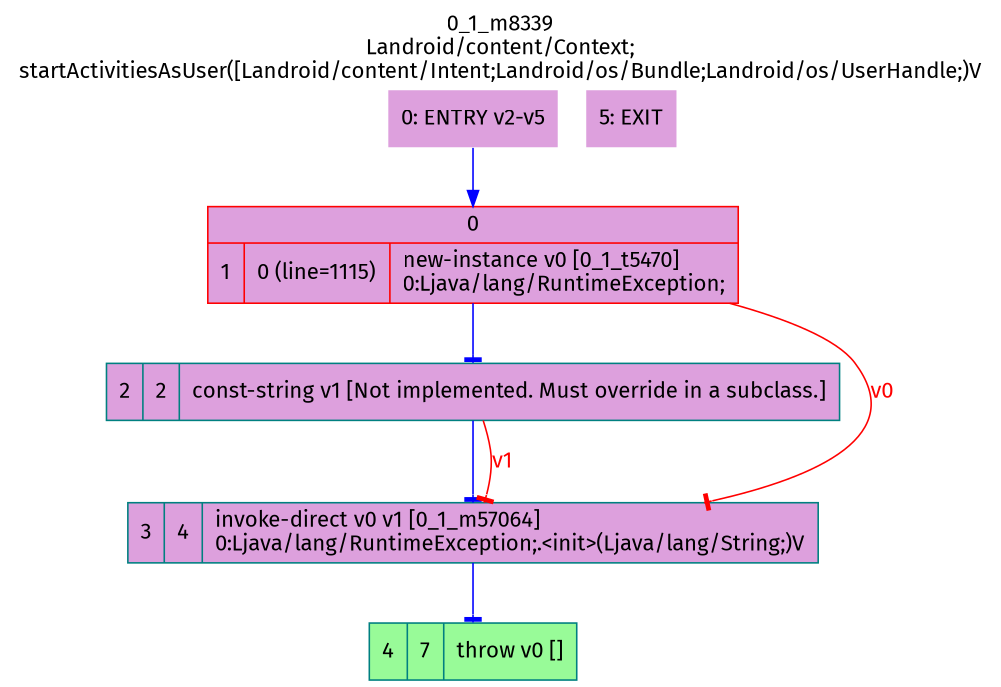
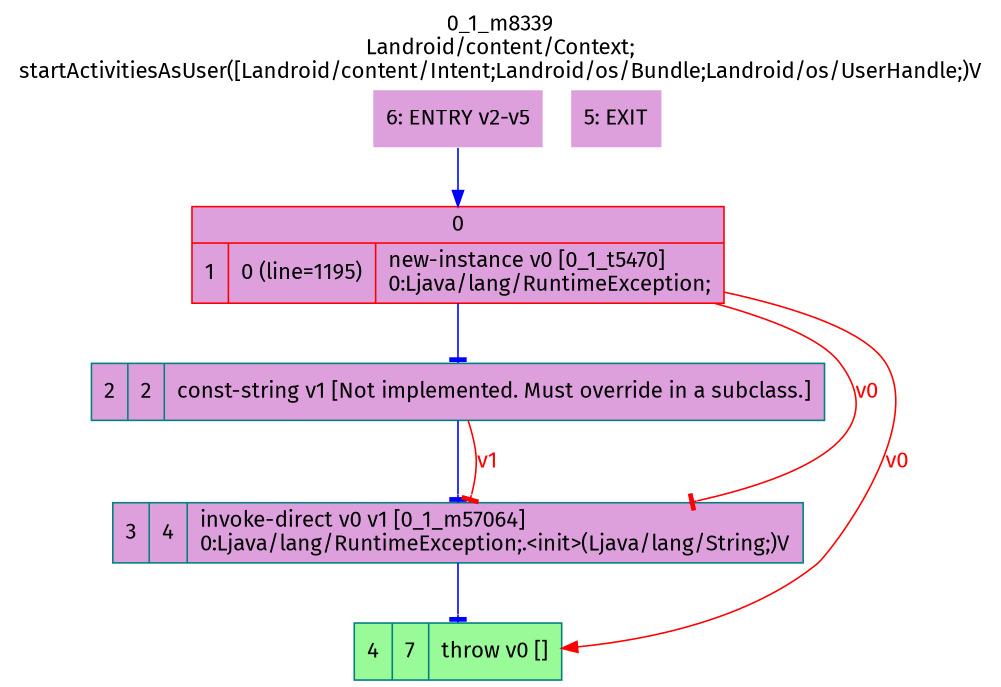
node "0: ENTRY v2-v5": label "0: ENTRY v2-v5" -> "6: ENTRY v2-v5"
node "0": text "0 (line=1115)" -> "0 (line=1195)"
edge "0" -> "4": added, label "v0"
